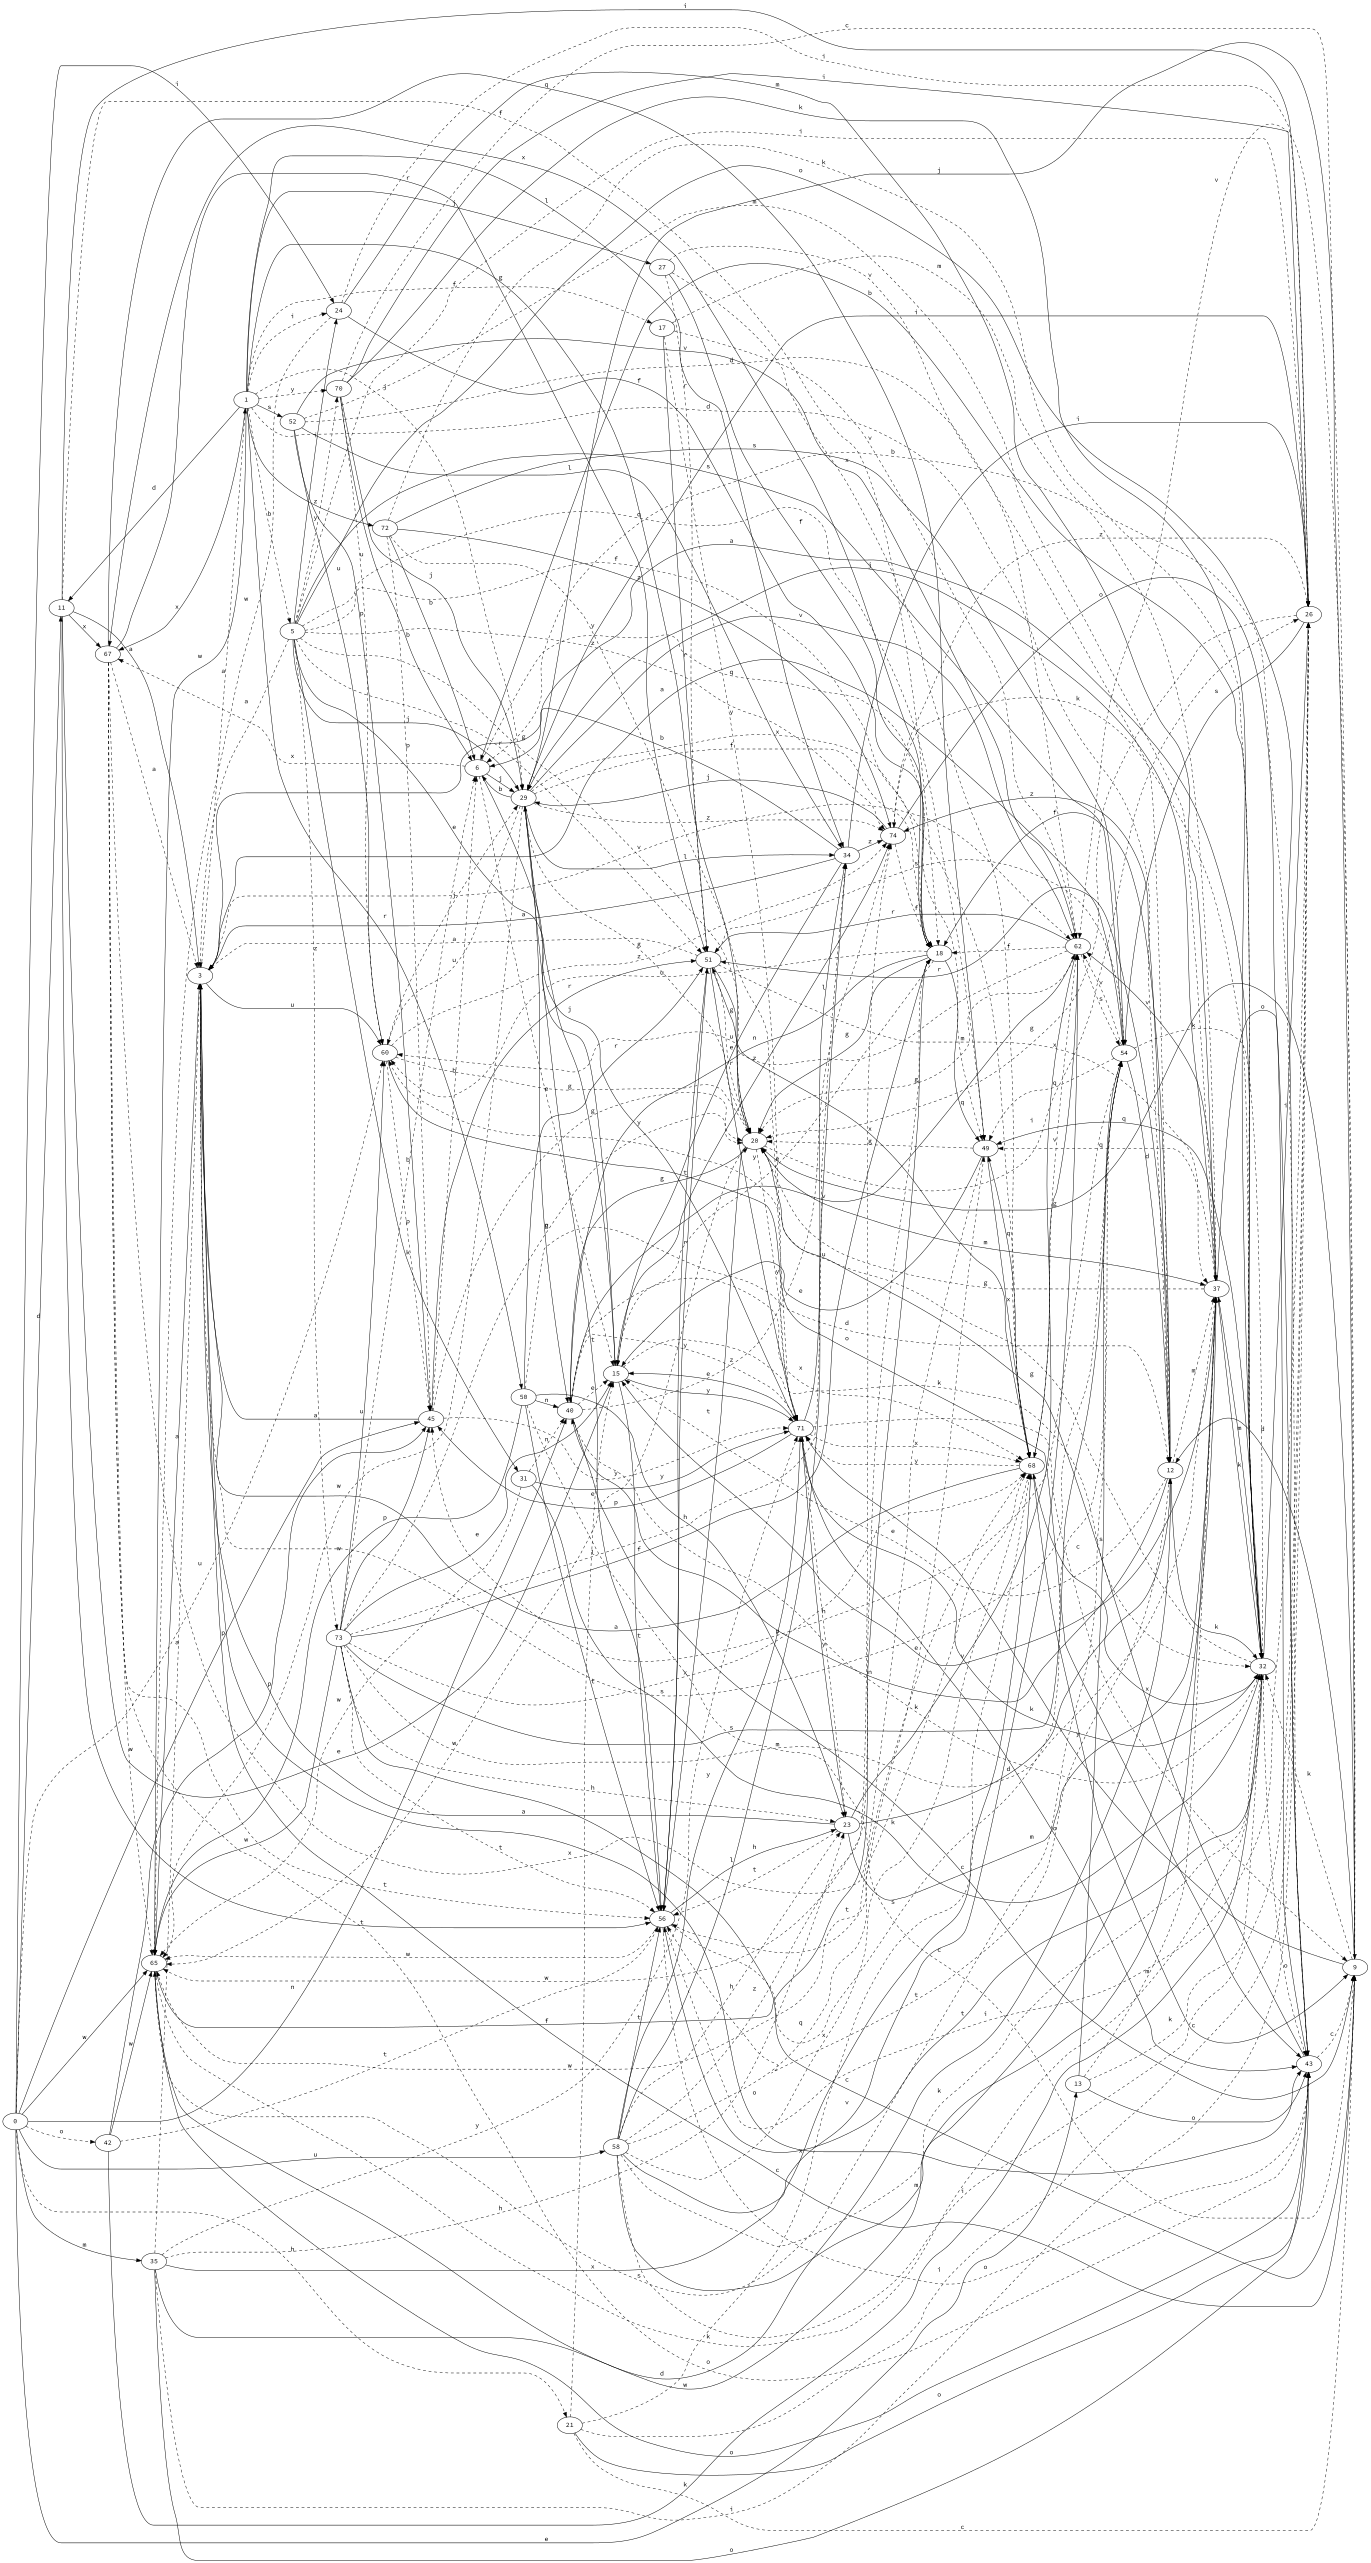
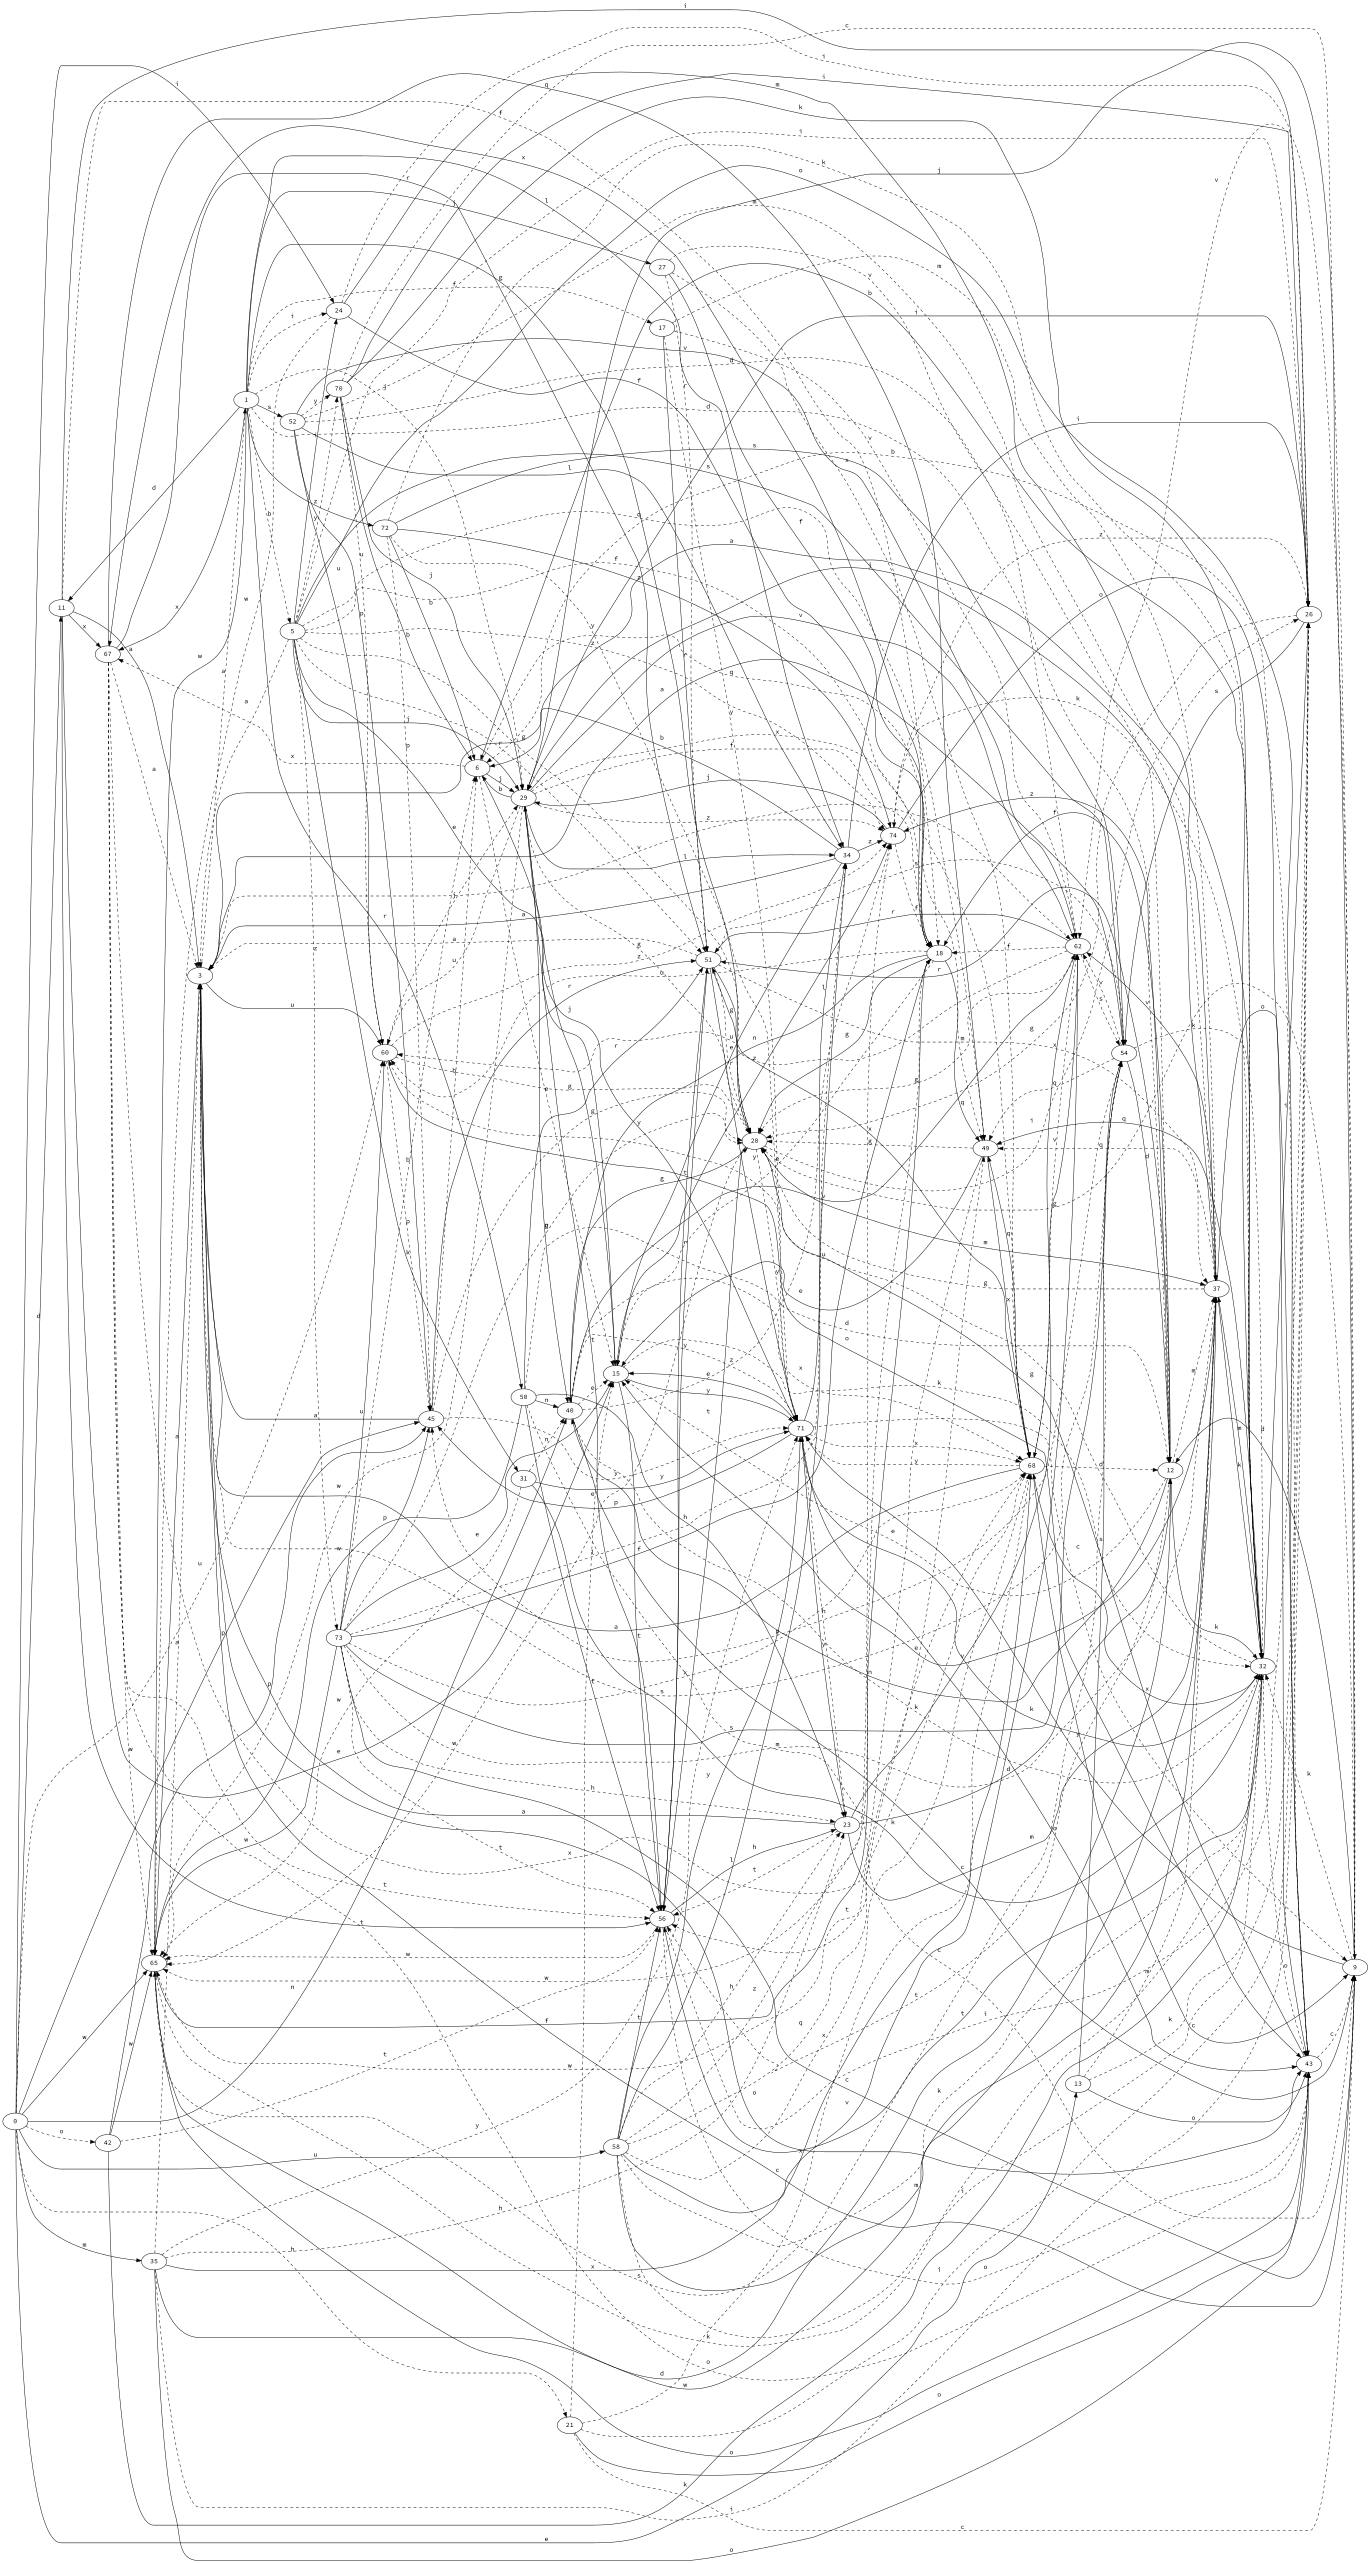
edge "1" -> "70": now "52" -> "70"
edge "9" -> "20": style solid -> dashed
edge "68" -> "12": added, label "d"
edge "56" -> "54": removed, label "s"
